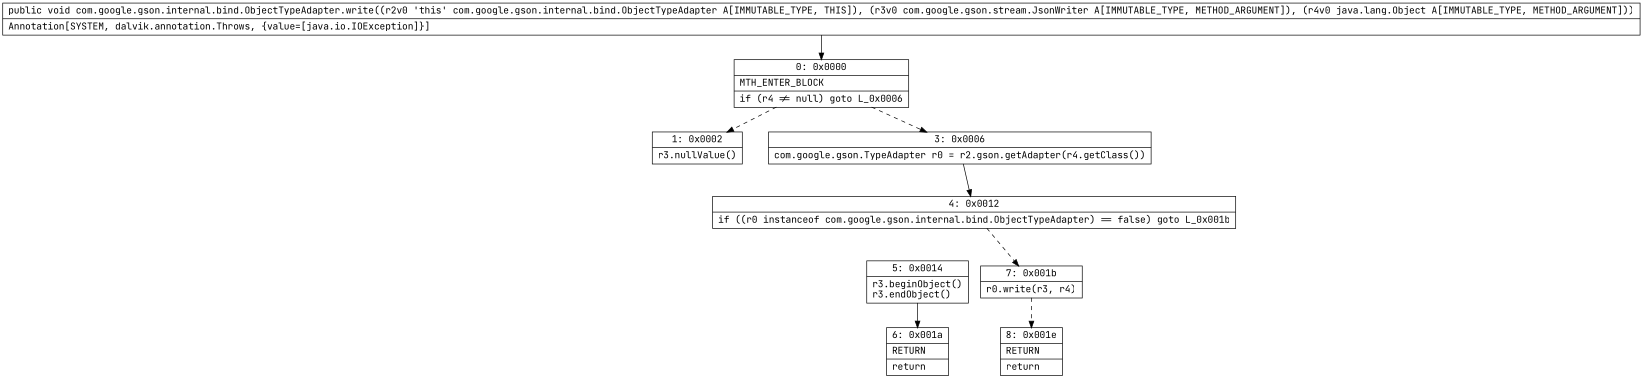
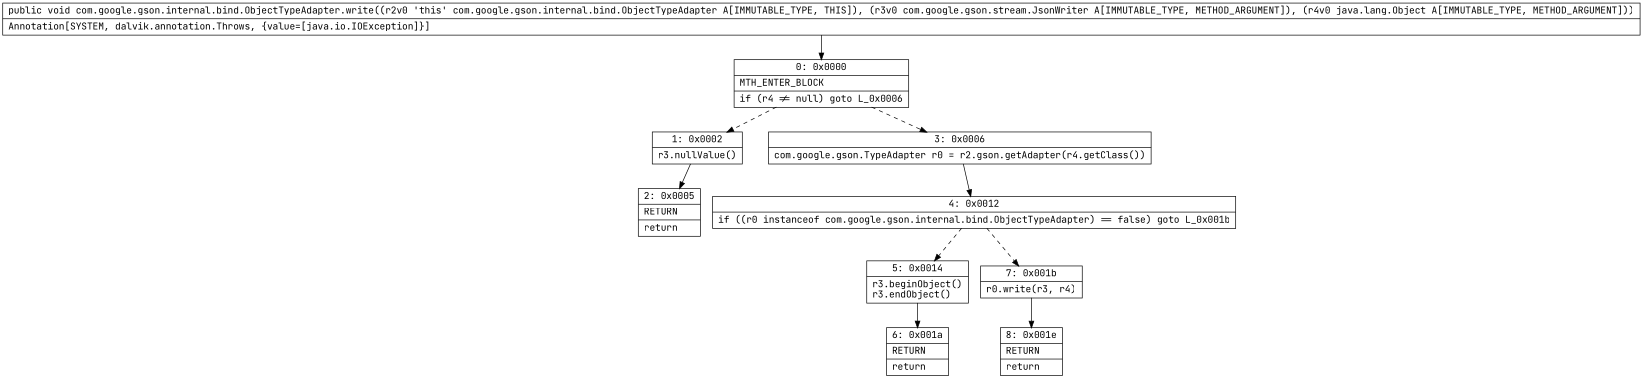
node "2: 0x0005": added
edge "4: 0x0012" -> "5: 0x0014": added
edge "7: 0x001b" -> "8: 0x001e": style dashed -> solid
